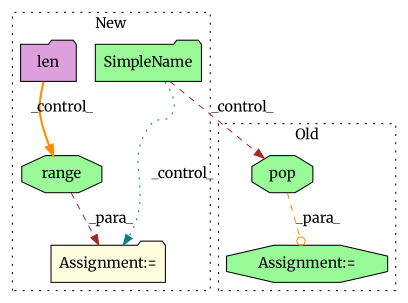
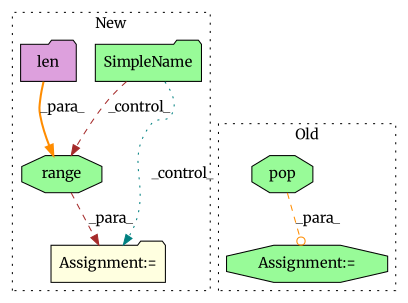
edge "len" -> "range": label "_control_" -> "_para_"
edge "SimpleName" -> "pop": now "SimpleName" -> "range"
